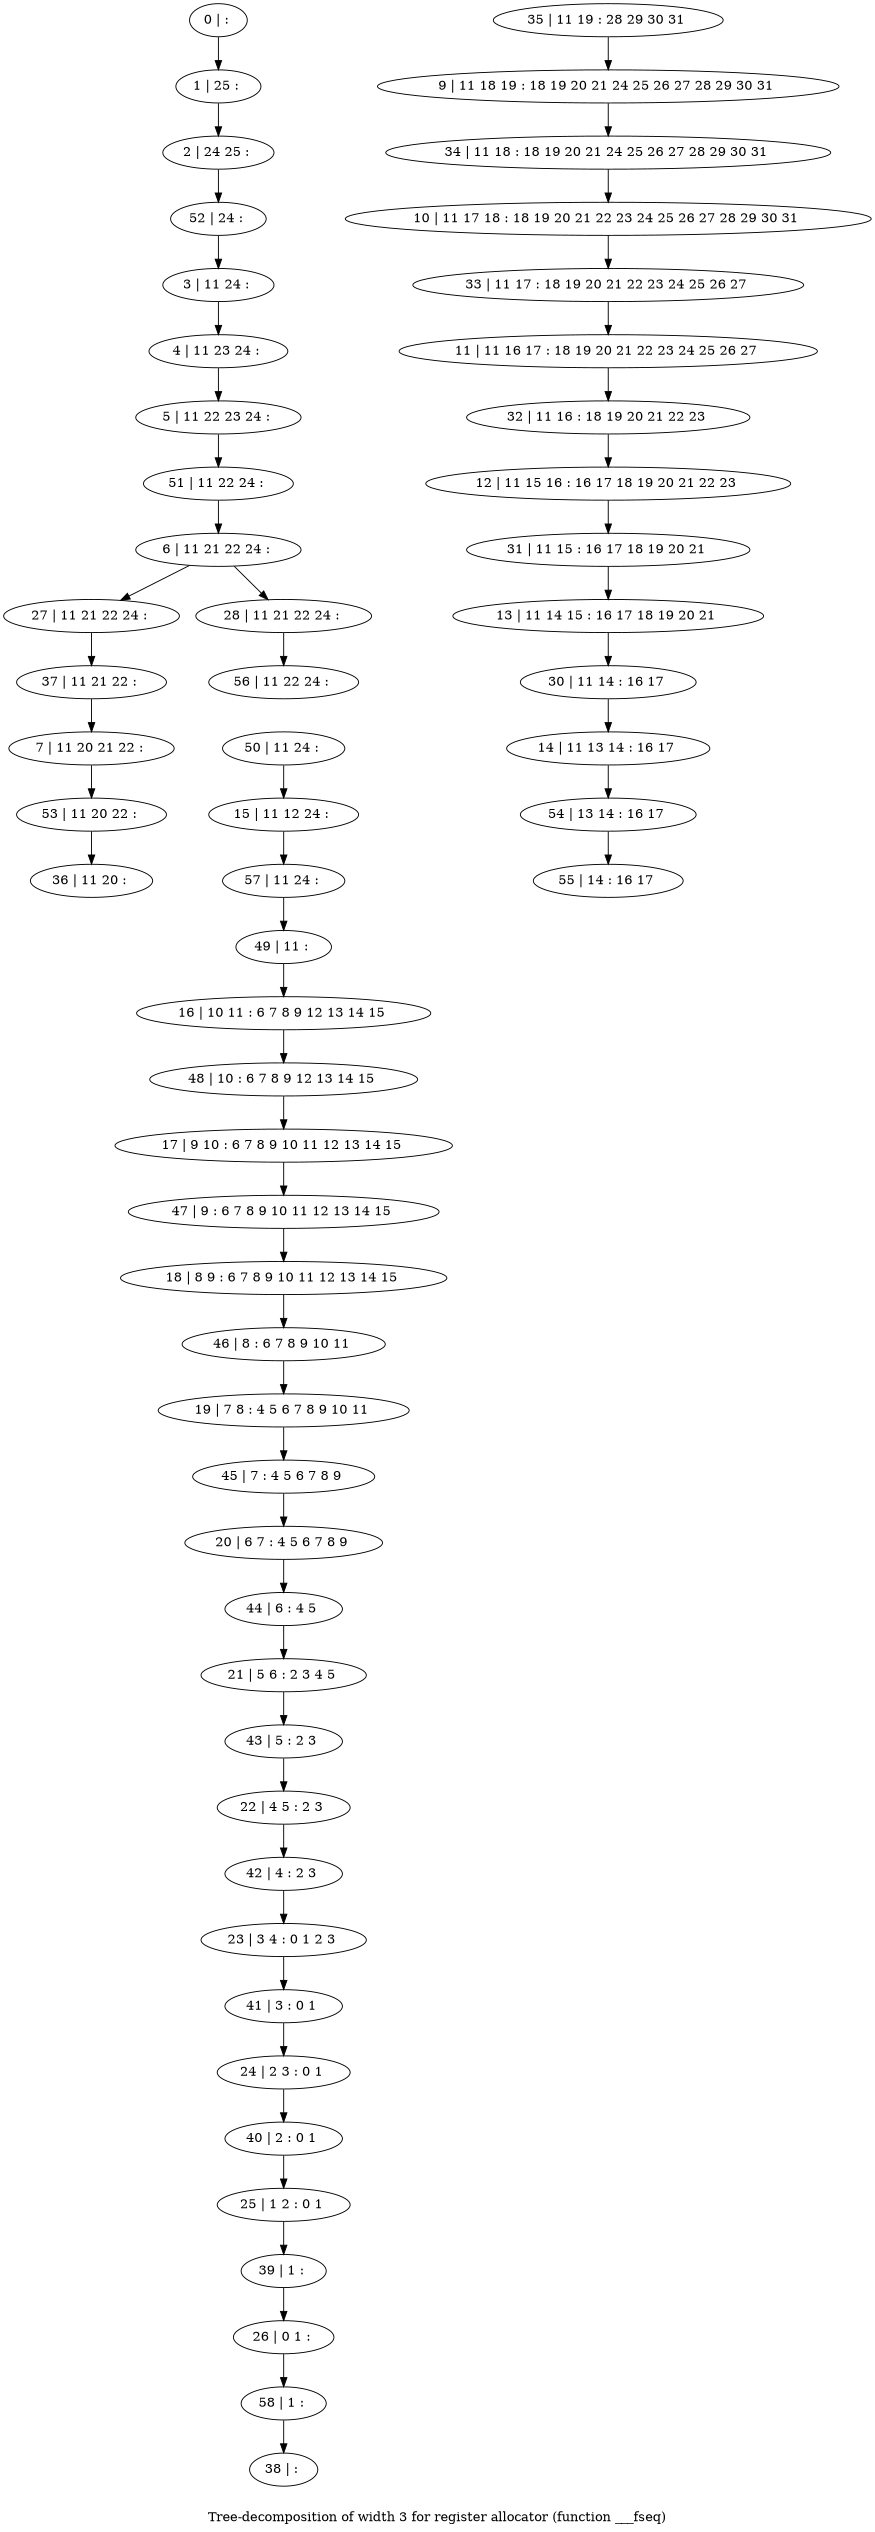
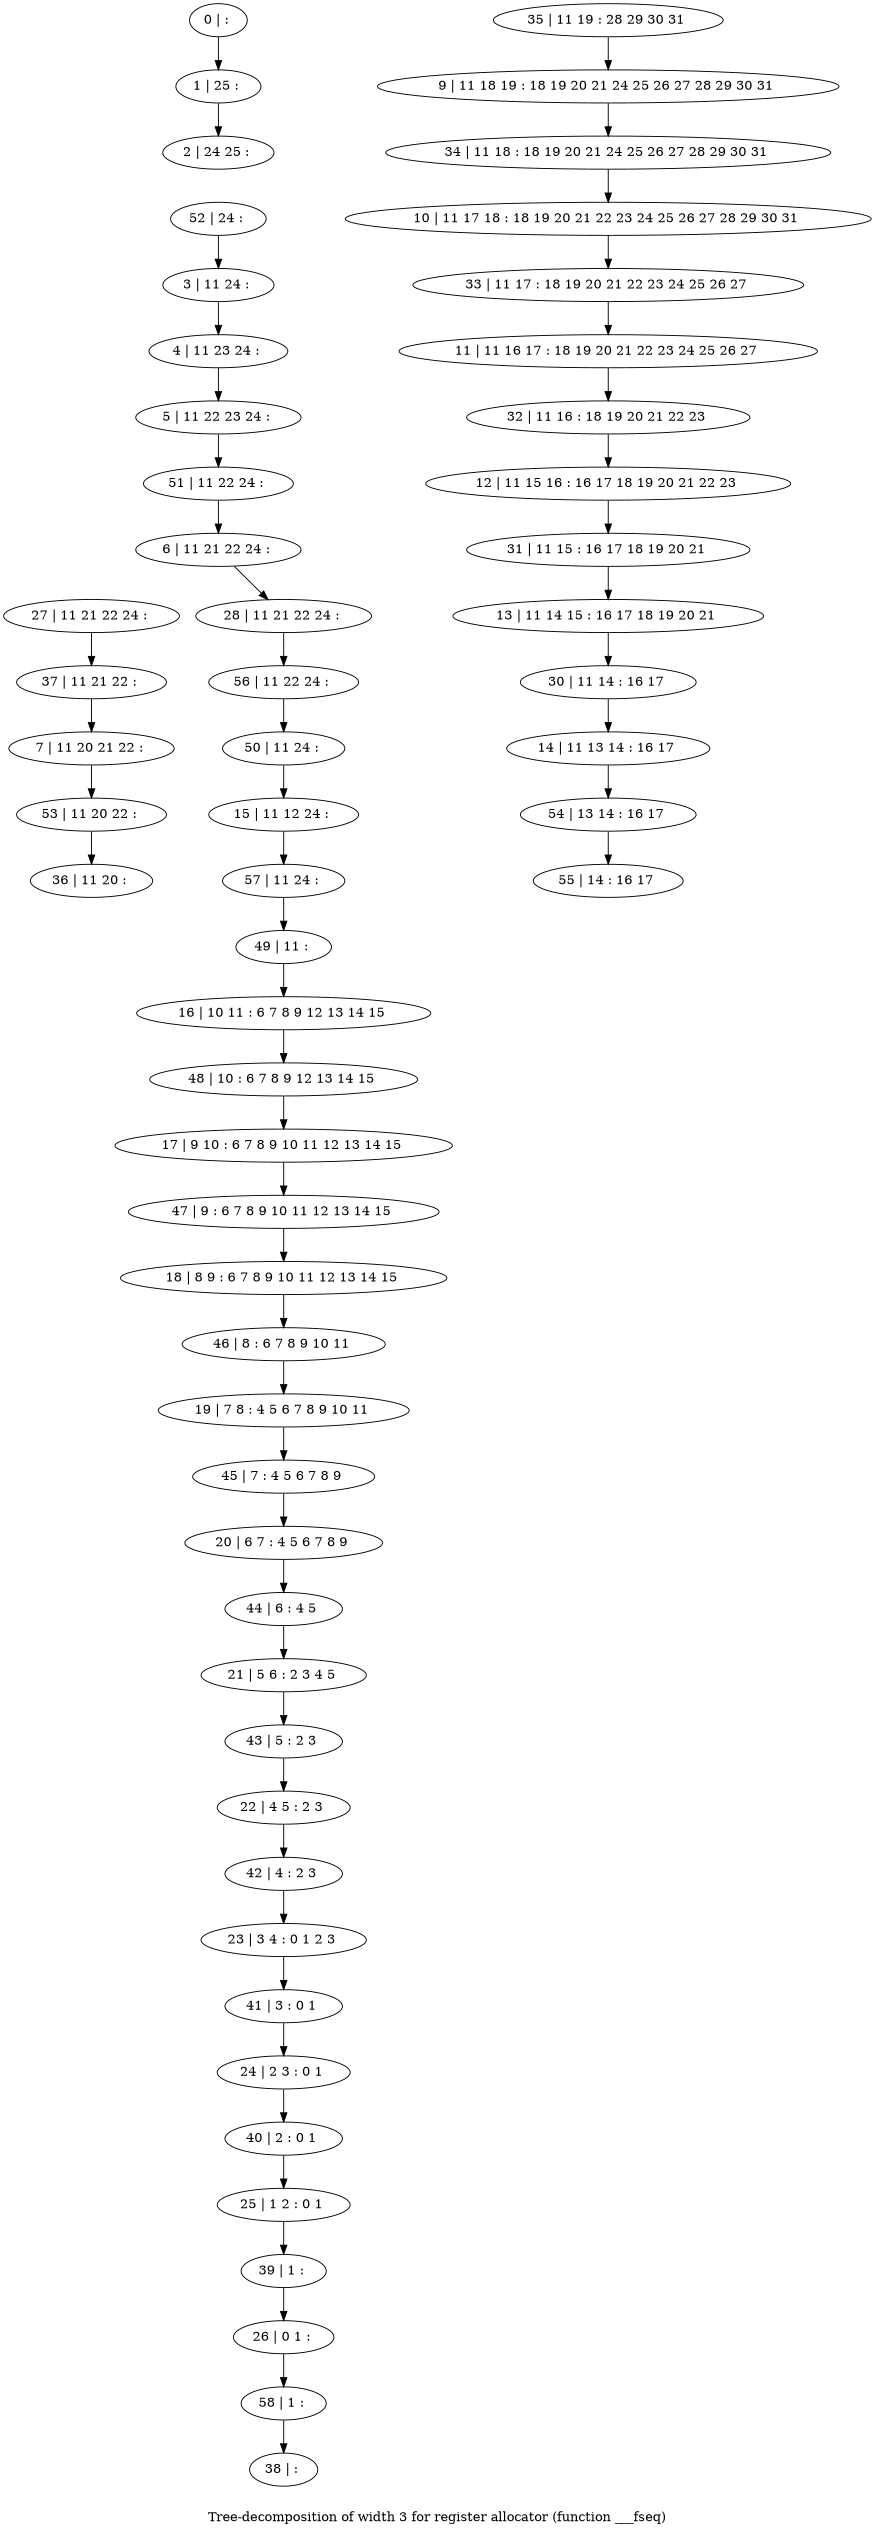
edge "2 | 24 25 :" -> "52 | 24 :": removed
edge "6 | 11 21 22 24 :" -> "27 | 11 21 22 24 :": removed
edge "56 | 11 22 24 :" -> "50 | 11 24 :": added
